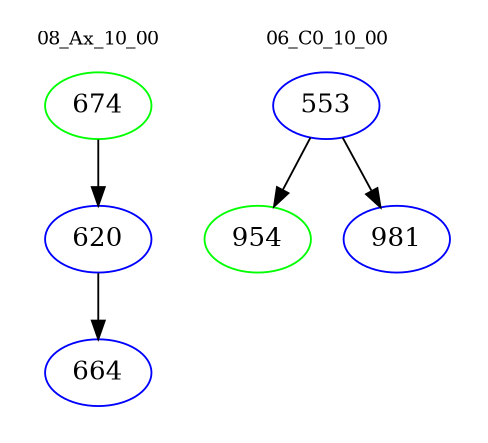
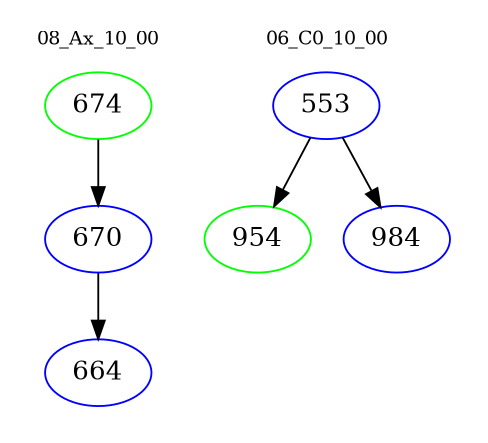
node "620": label "620" -> "670"
node "981": label "981" -> "984"
